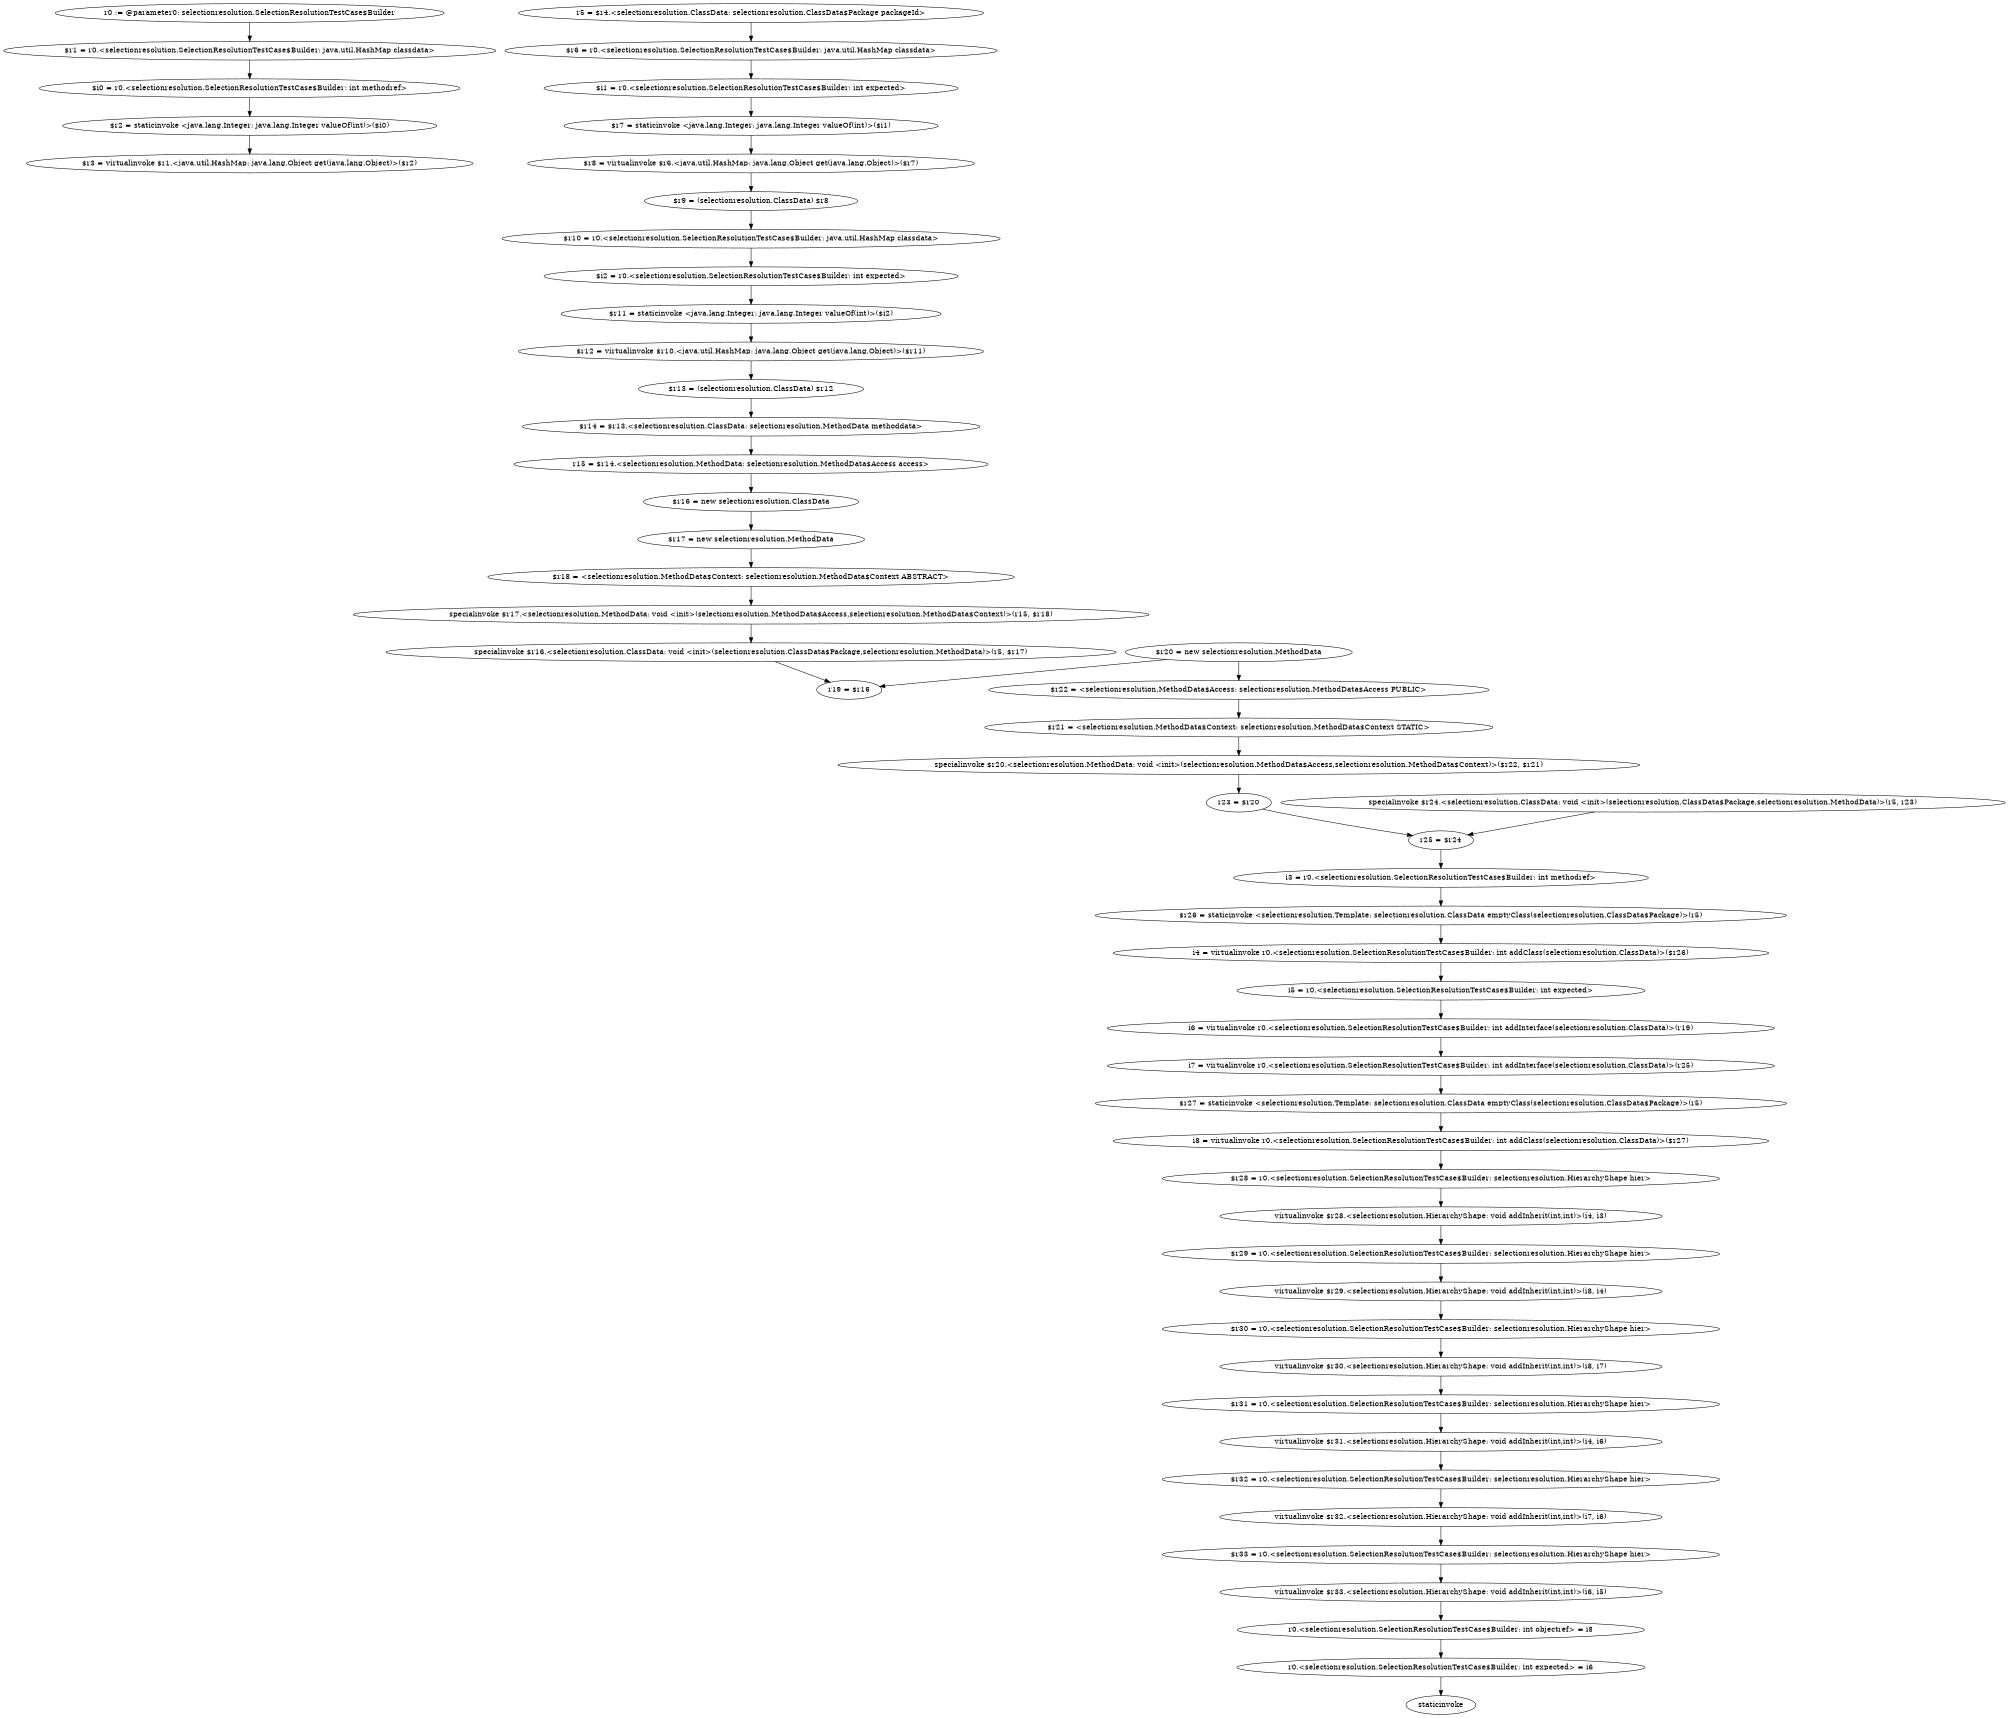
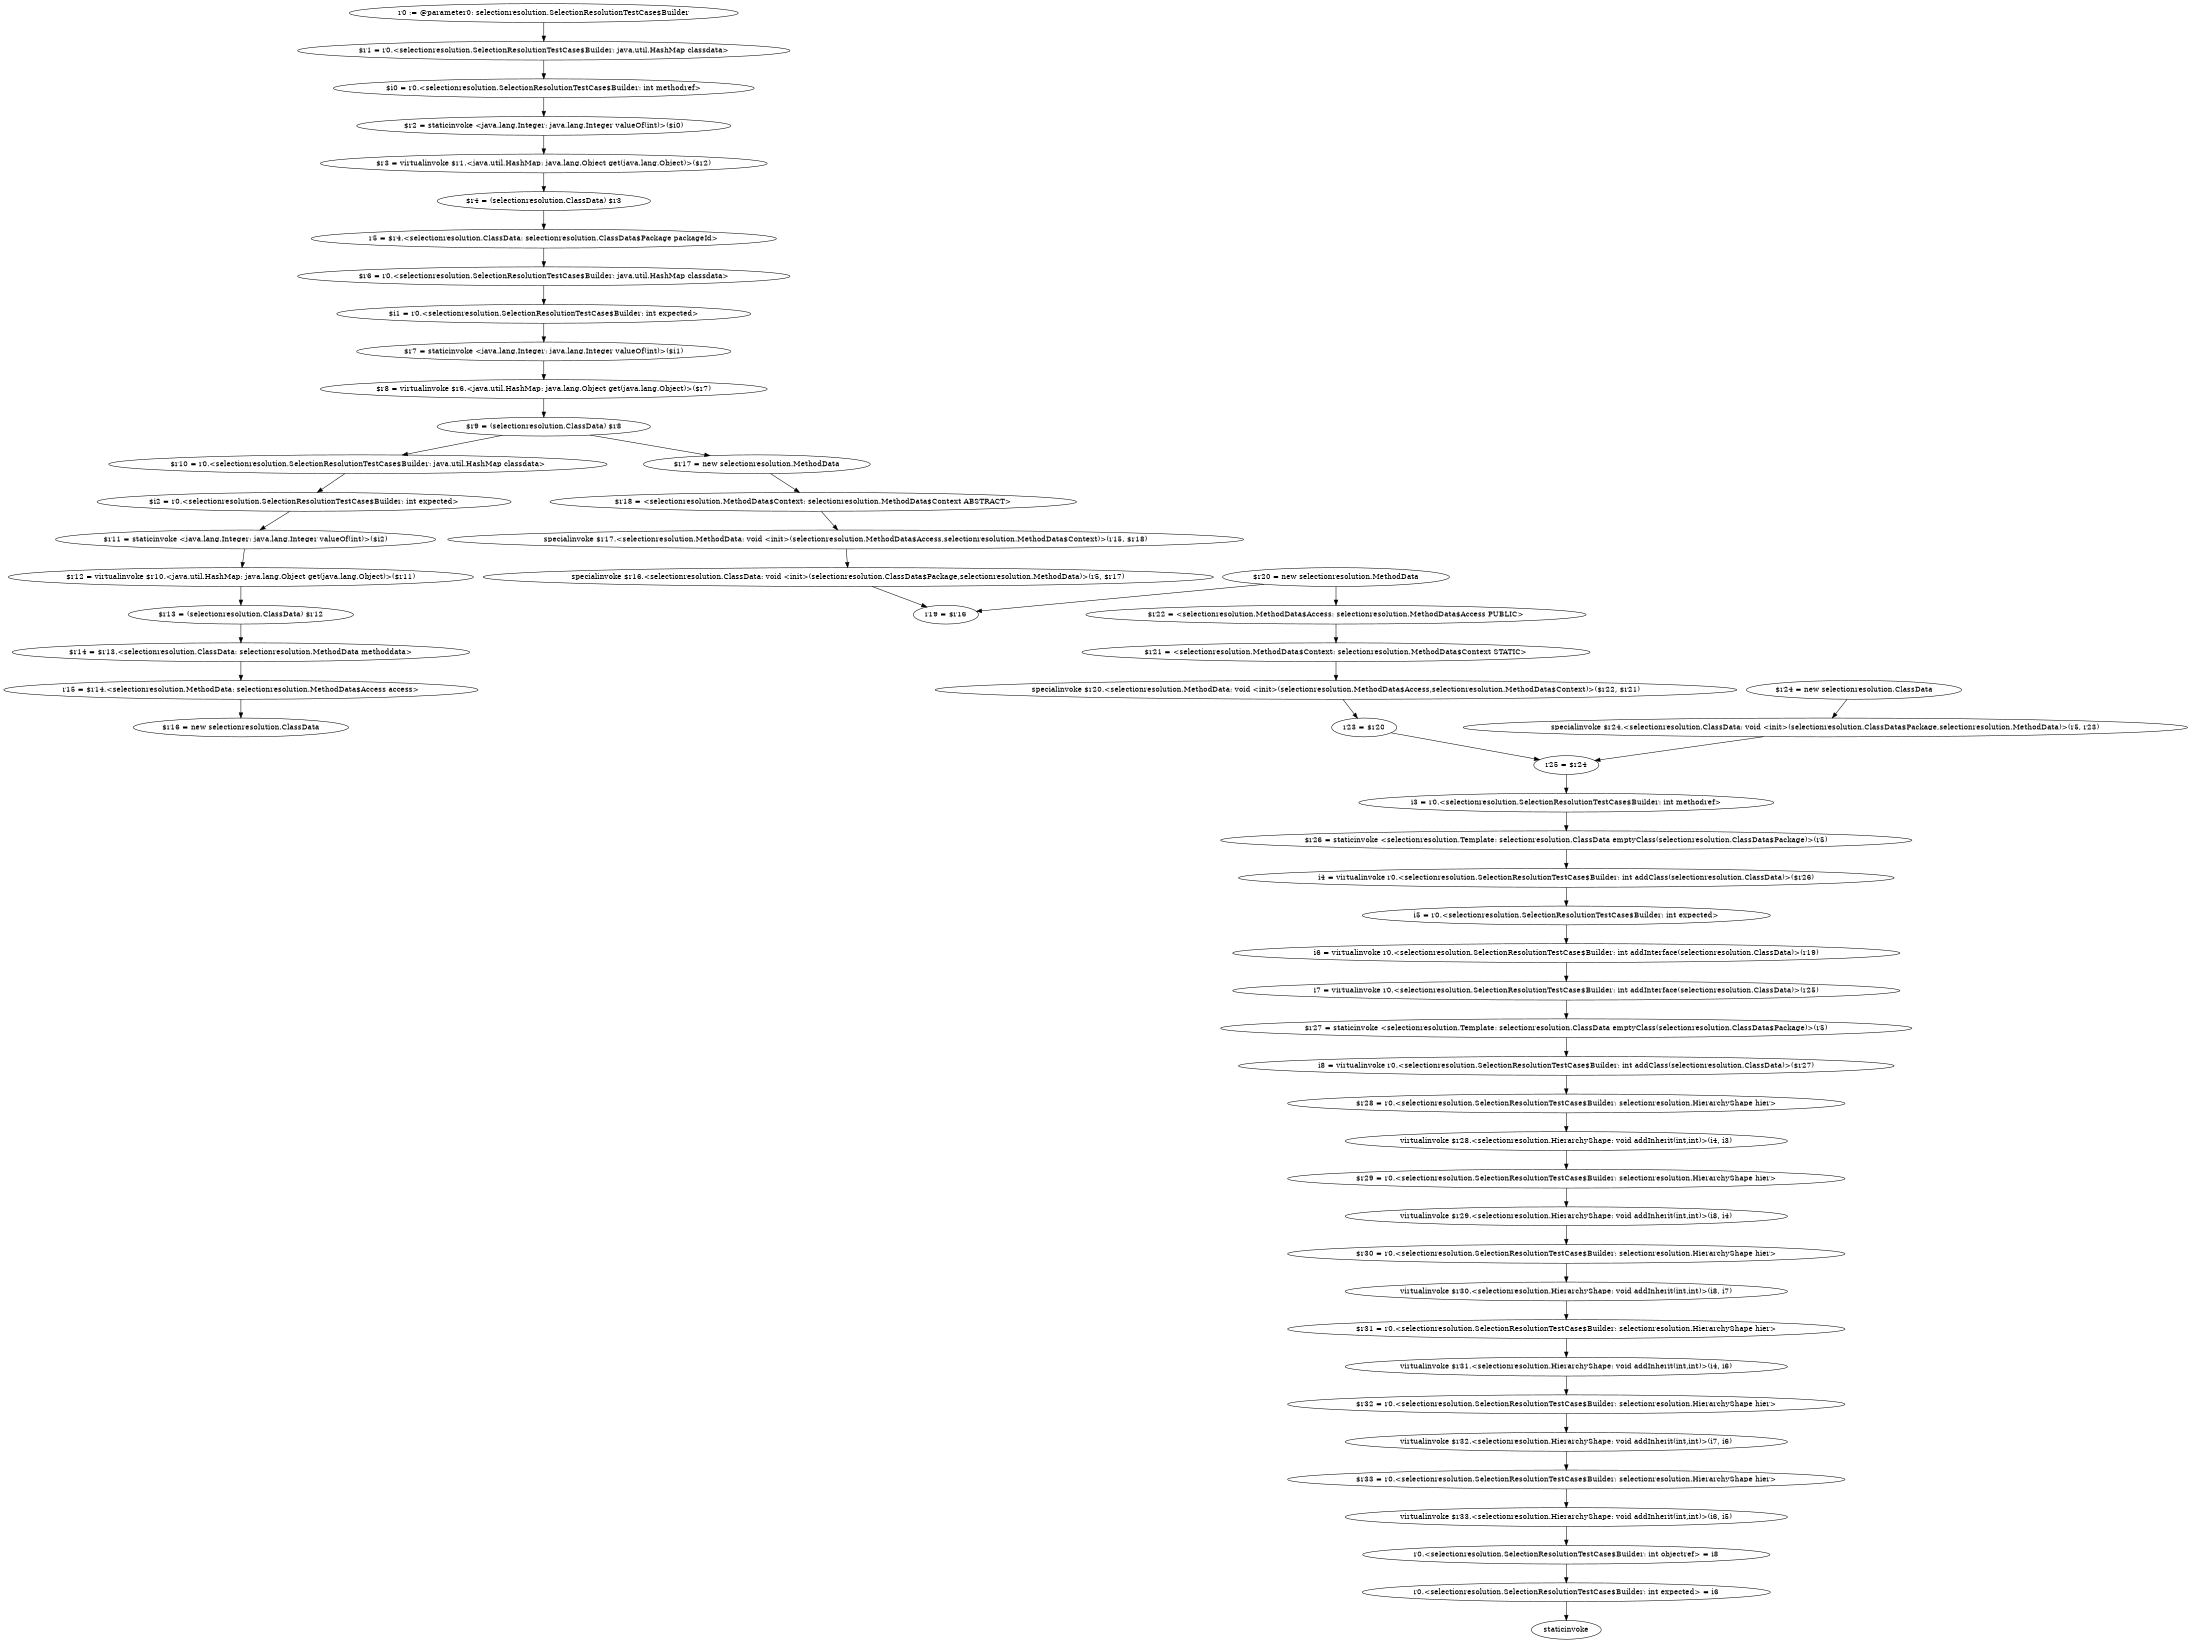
node "$r4 = (selectionresolution.ClassData) $r3": added
edge "$r16 = new selectionresolution.ClassData" -> "$r17 = new selectionresolution.MethodData": now "$r9 = (selectionresolution.ClassData) $r8" -> "$r17 = new selectionresolution.MethodData"
node "$r24 = new selectionresolution.ClassData": added
